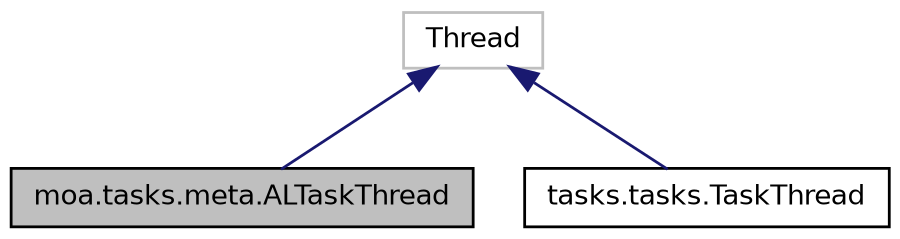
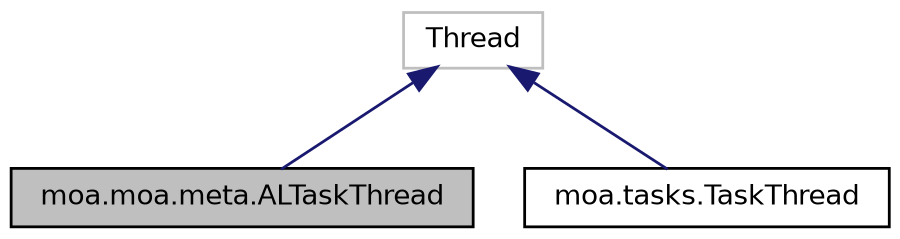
node "moa.tasks.meta.ALTaskThread": label "moa.tasks.meta.ALTaskThread" -> "moa.moa.meta.ALTaskThread"
node "tasks.tasks.TaskThread": label "tasks.tasks.TaskThread" -> "moa.tasks.TaskThread"
